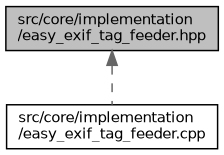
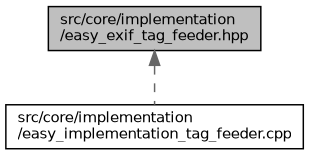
node "src/core/implementation /easy_exif_tag_feeder.cpp": label "src/core/implementation /easy_exif_tag_feeder.cpp" -> "src/core/implementation /easy_implementation_tag_feeder.cpp"
